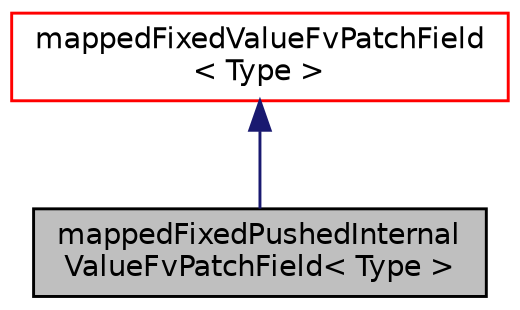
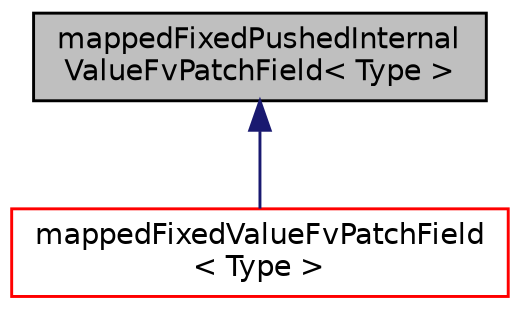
edge "mappedFixedPushedInternal ValueFvPatchField< Type >" -> "mappedFixedValueFvPatchField < Type >": reversed
